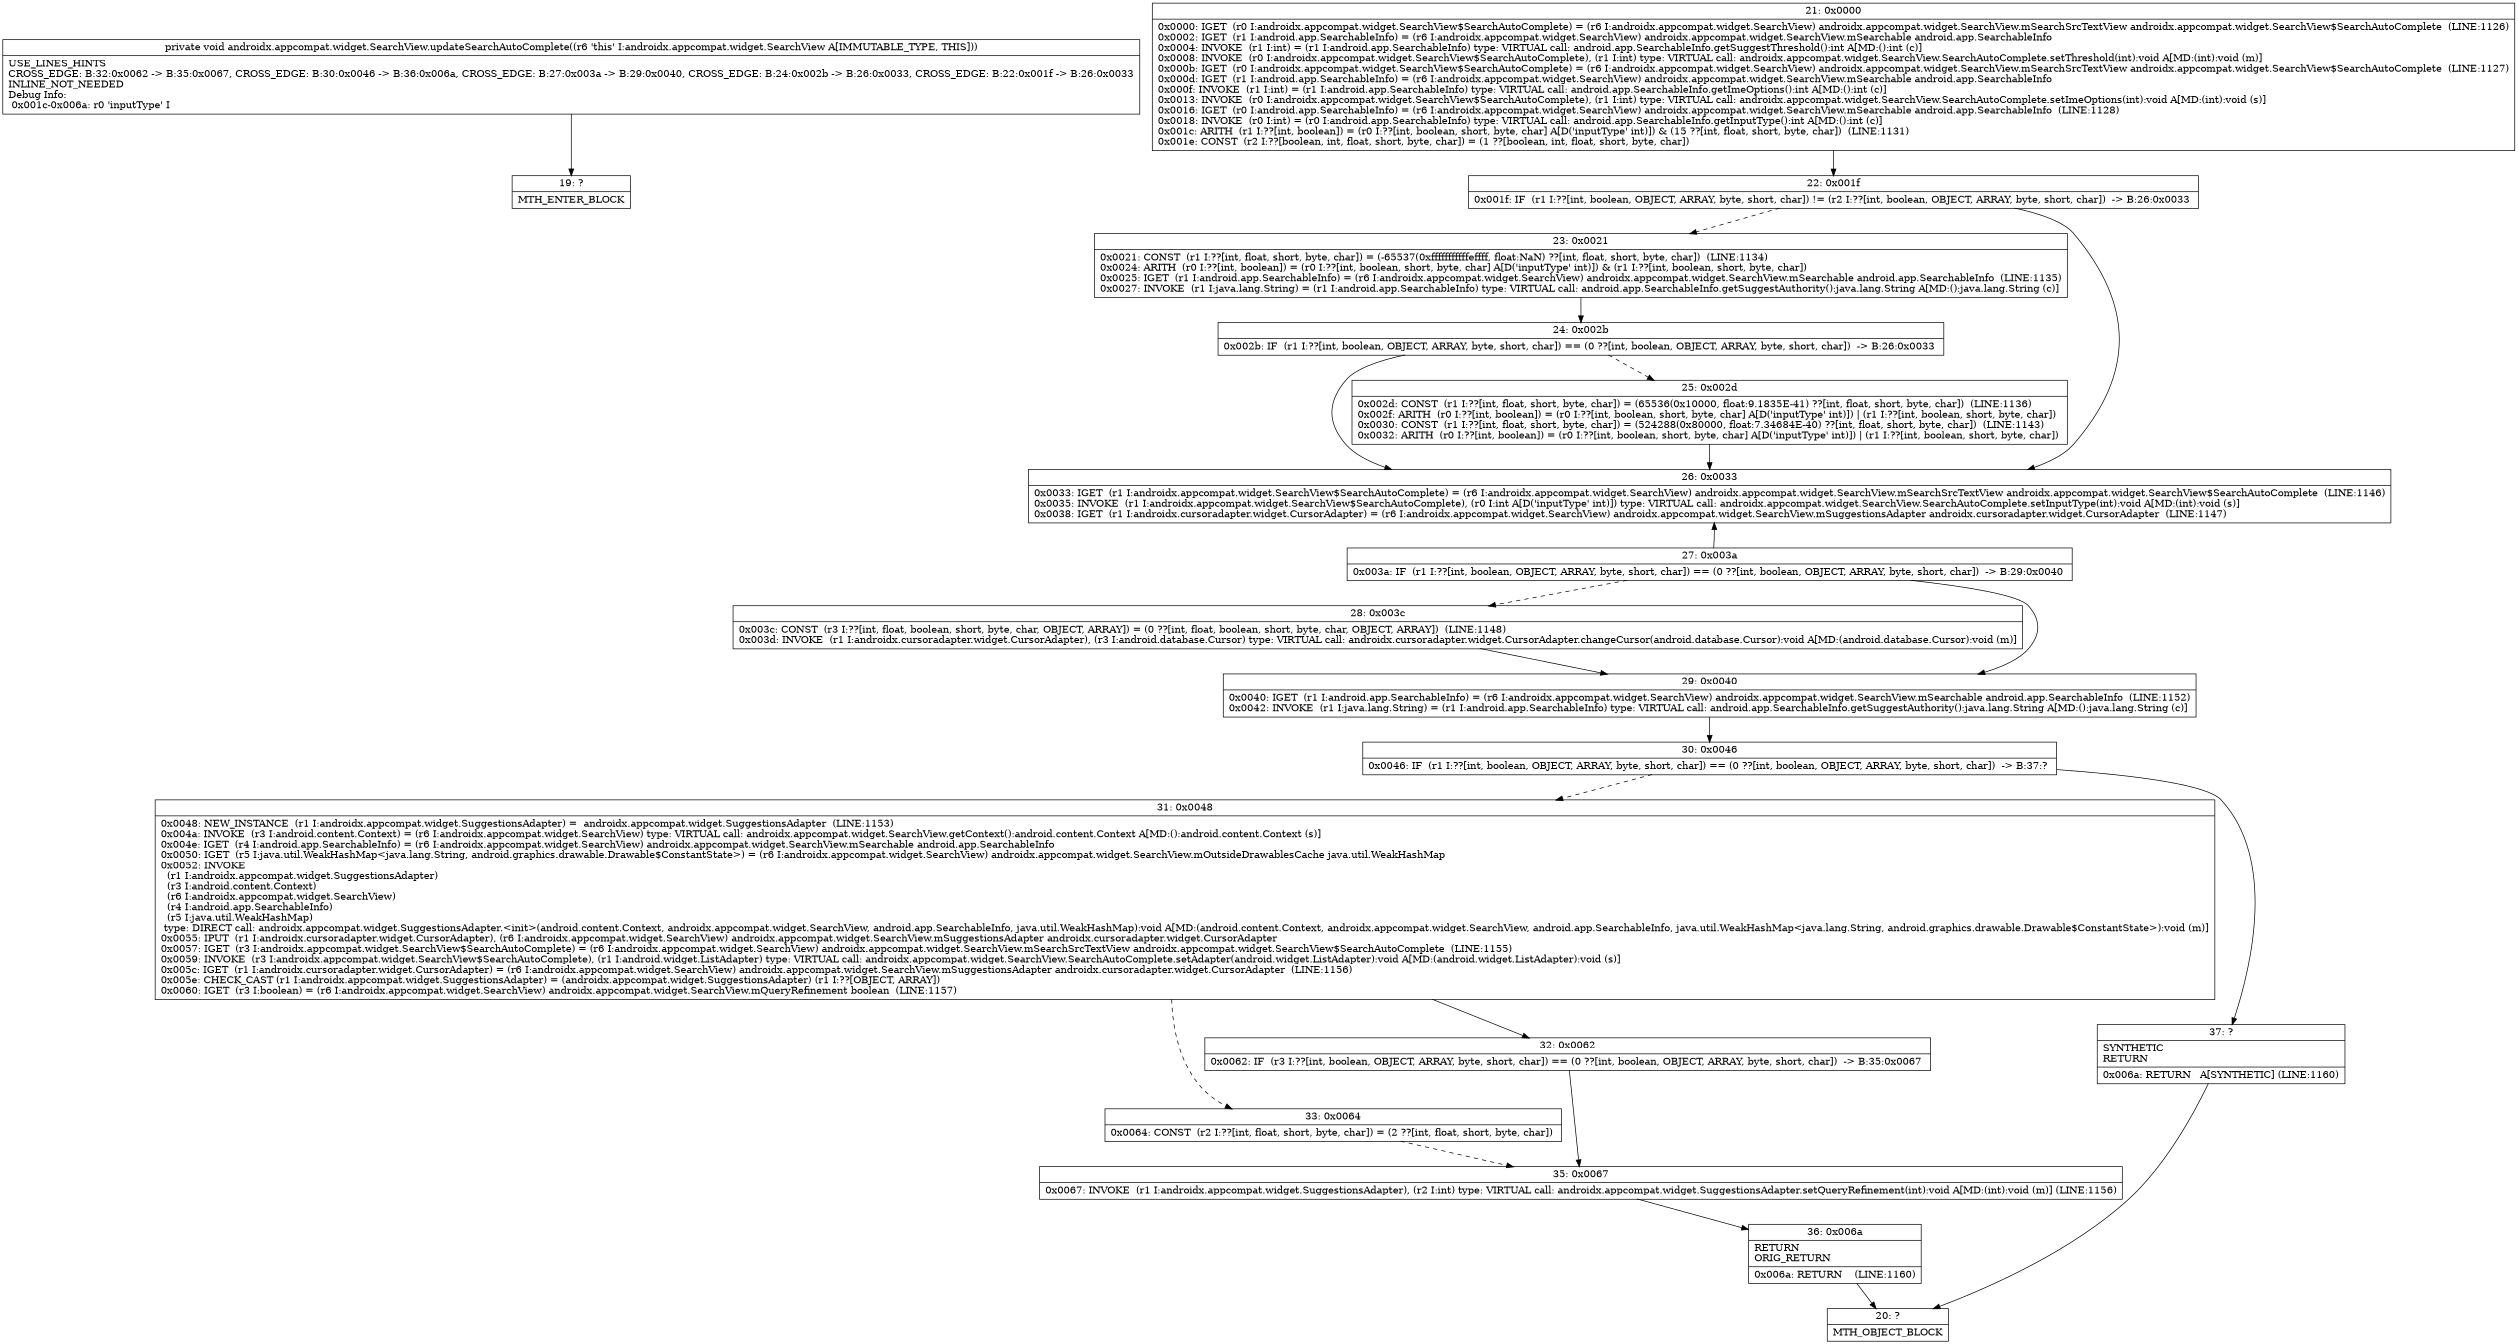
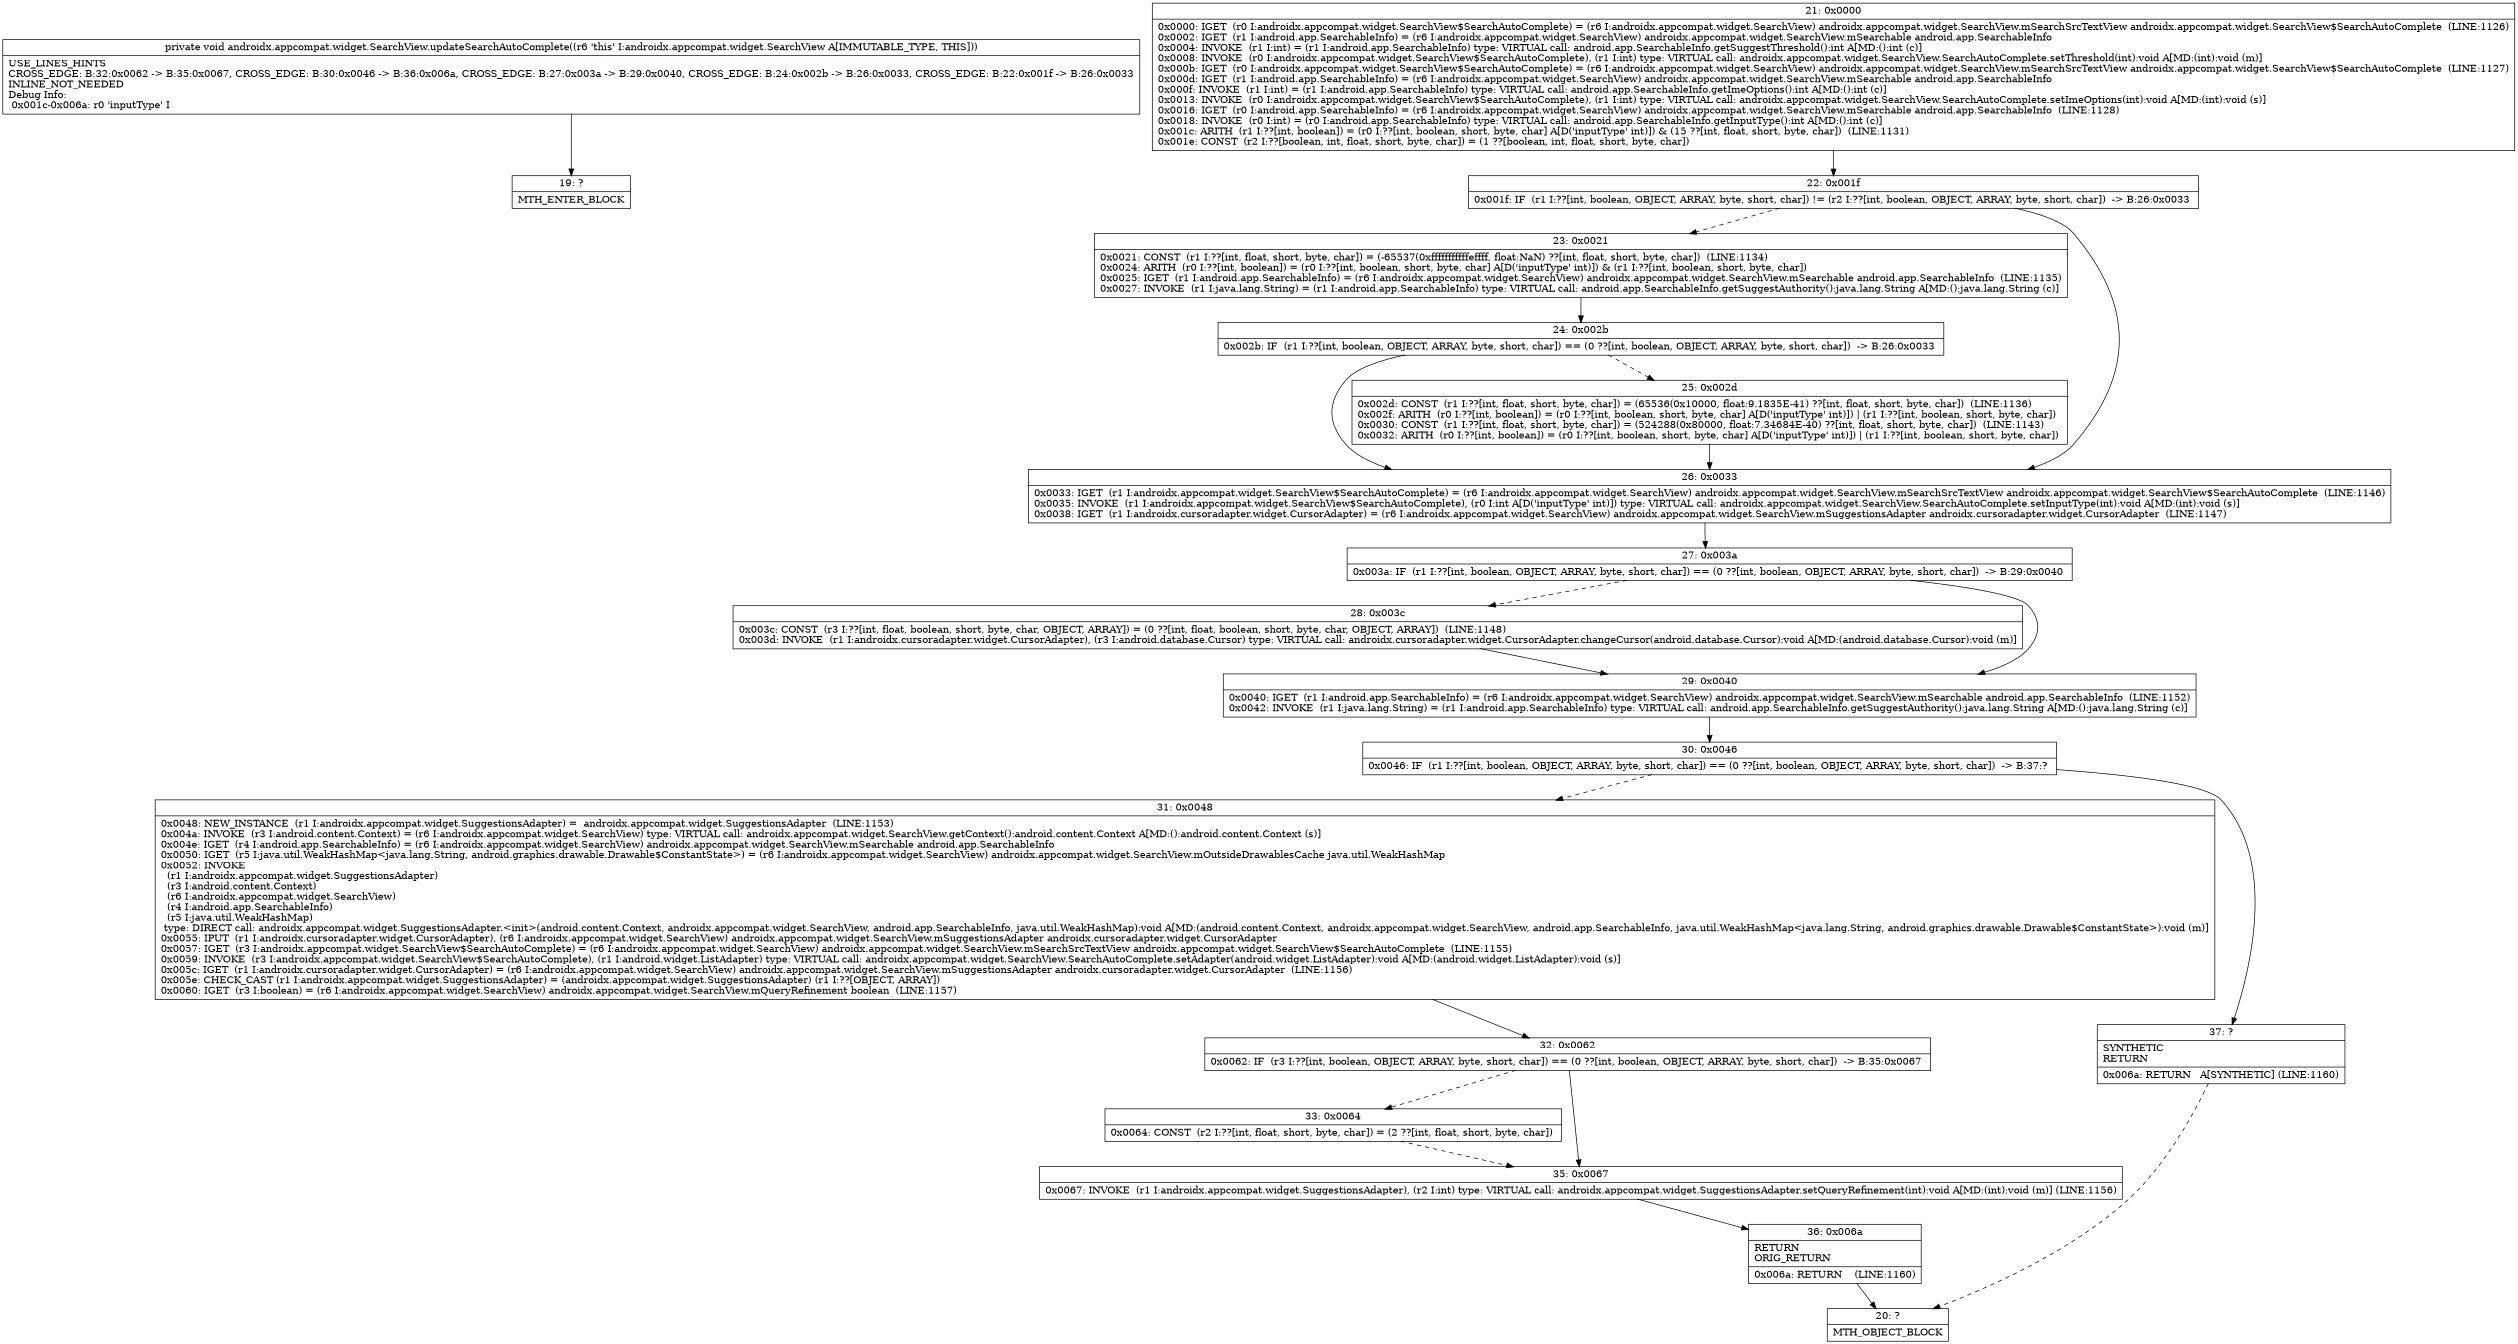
edge "27: 0x003a" -> "26: 0x0033": reversed
edge "31: 0x0048" -> "33: 0x0064": now "32: 0x0062" -> "33: 0x0064"
edge "37: ?" -> "20: ?": style solid -> dashed
